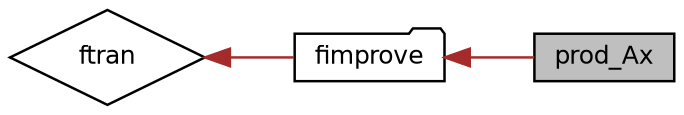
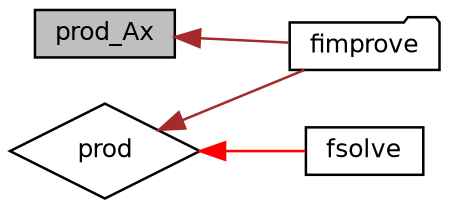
node "ftran": label "ftran" -> "prod"
edge "prod_Ax" -> "fimprove": reversed
node "fsolve": added
